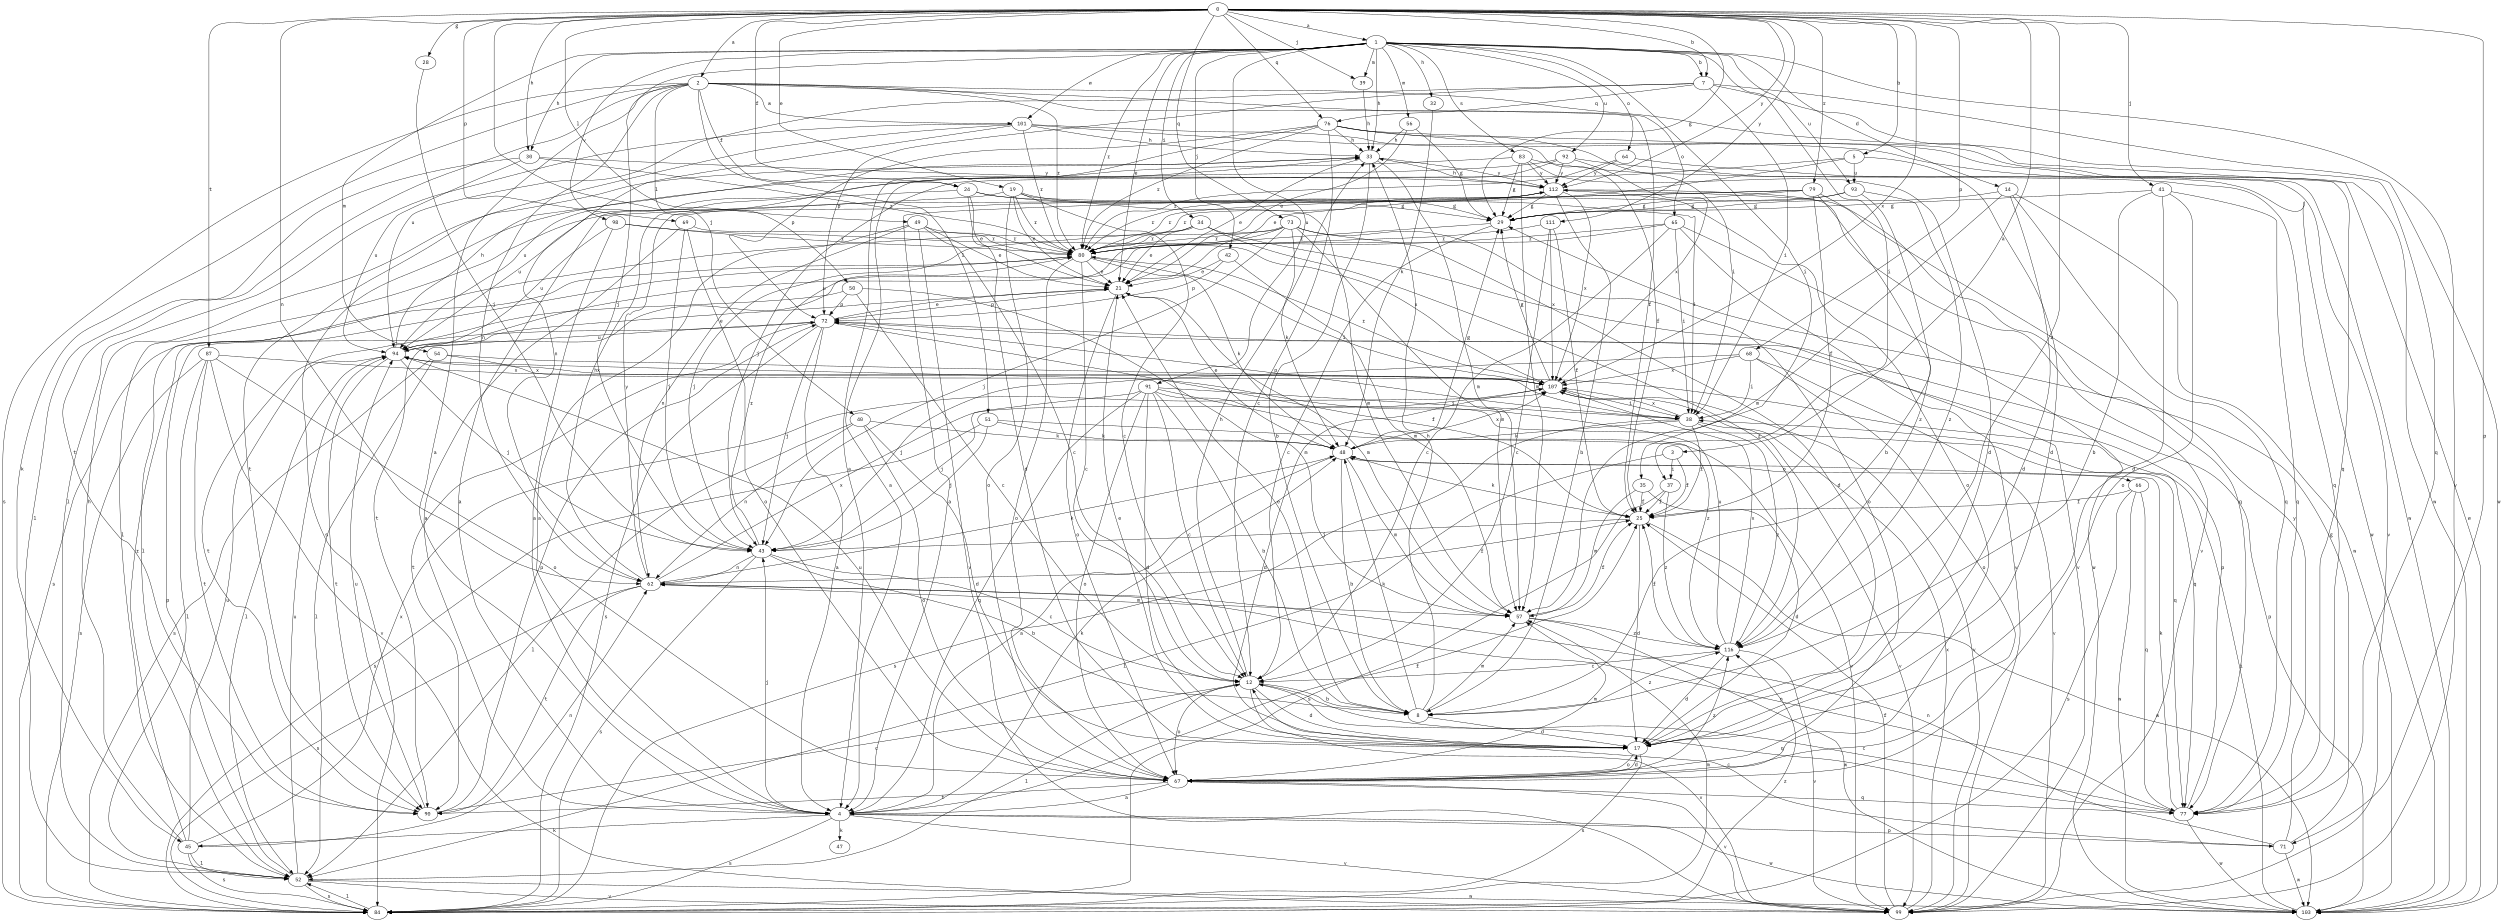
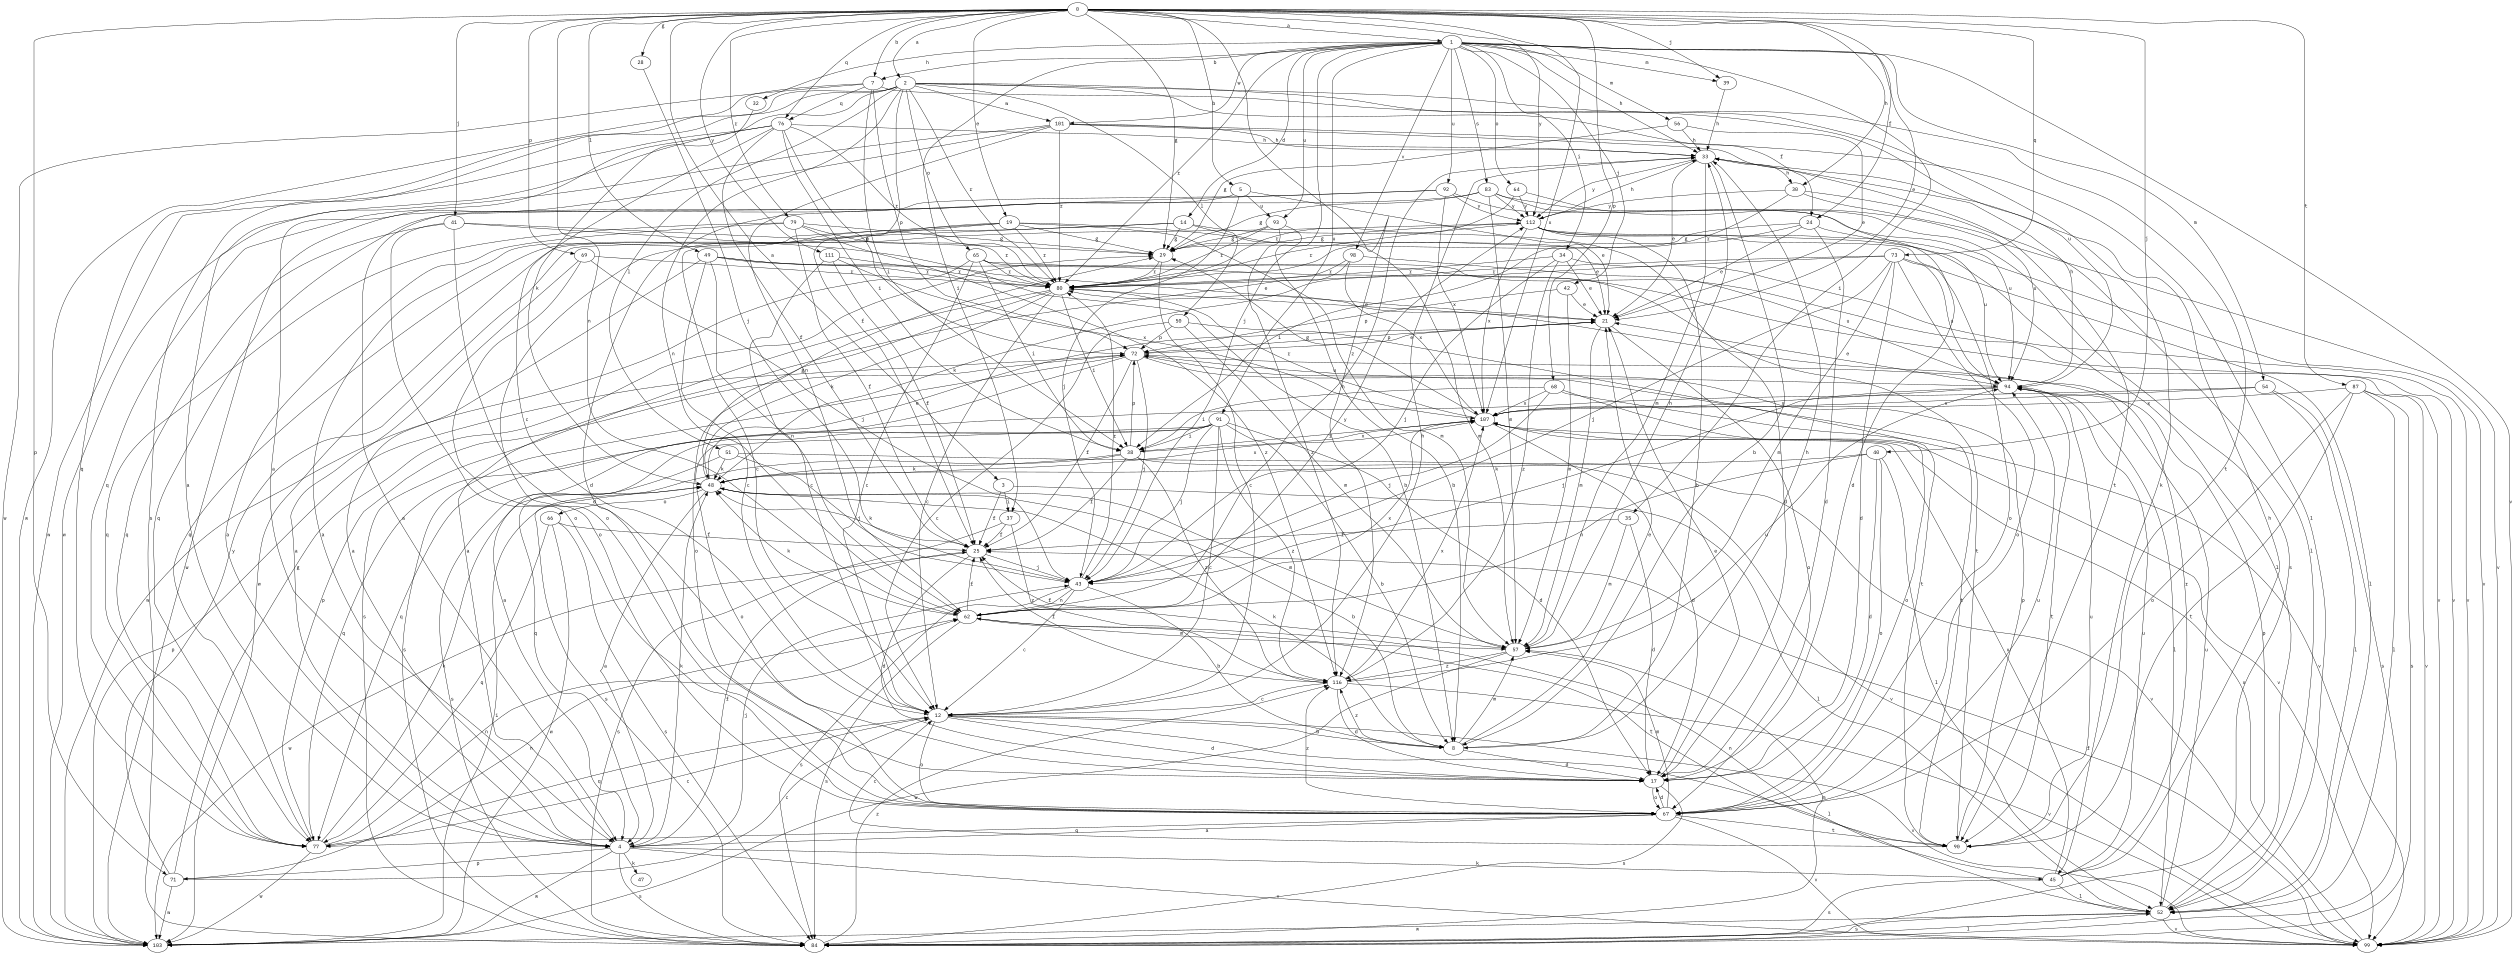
edge "1" -> "30": now "33" -> "30"
edge "57" -> "33": added, label "h"
edge "103" -> "38": now "103" -> "48"
